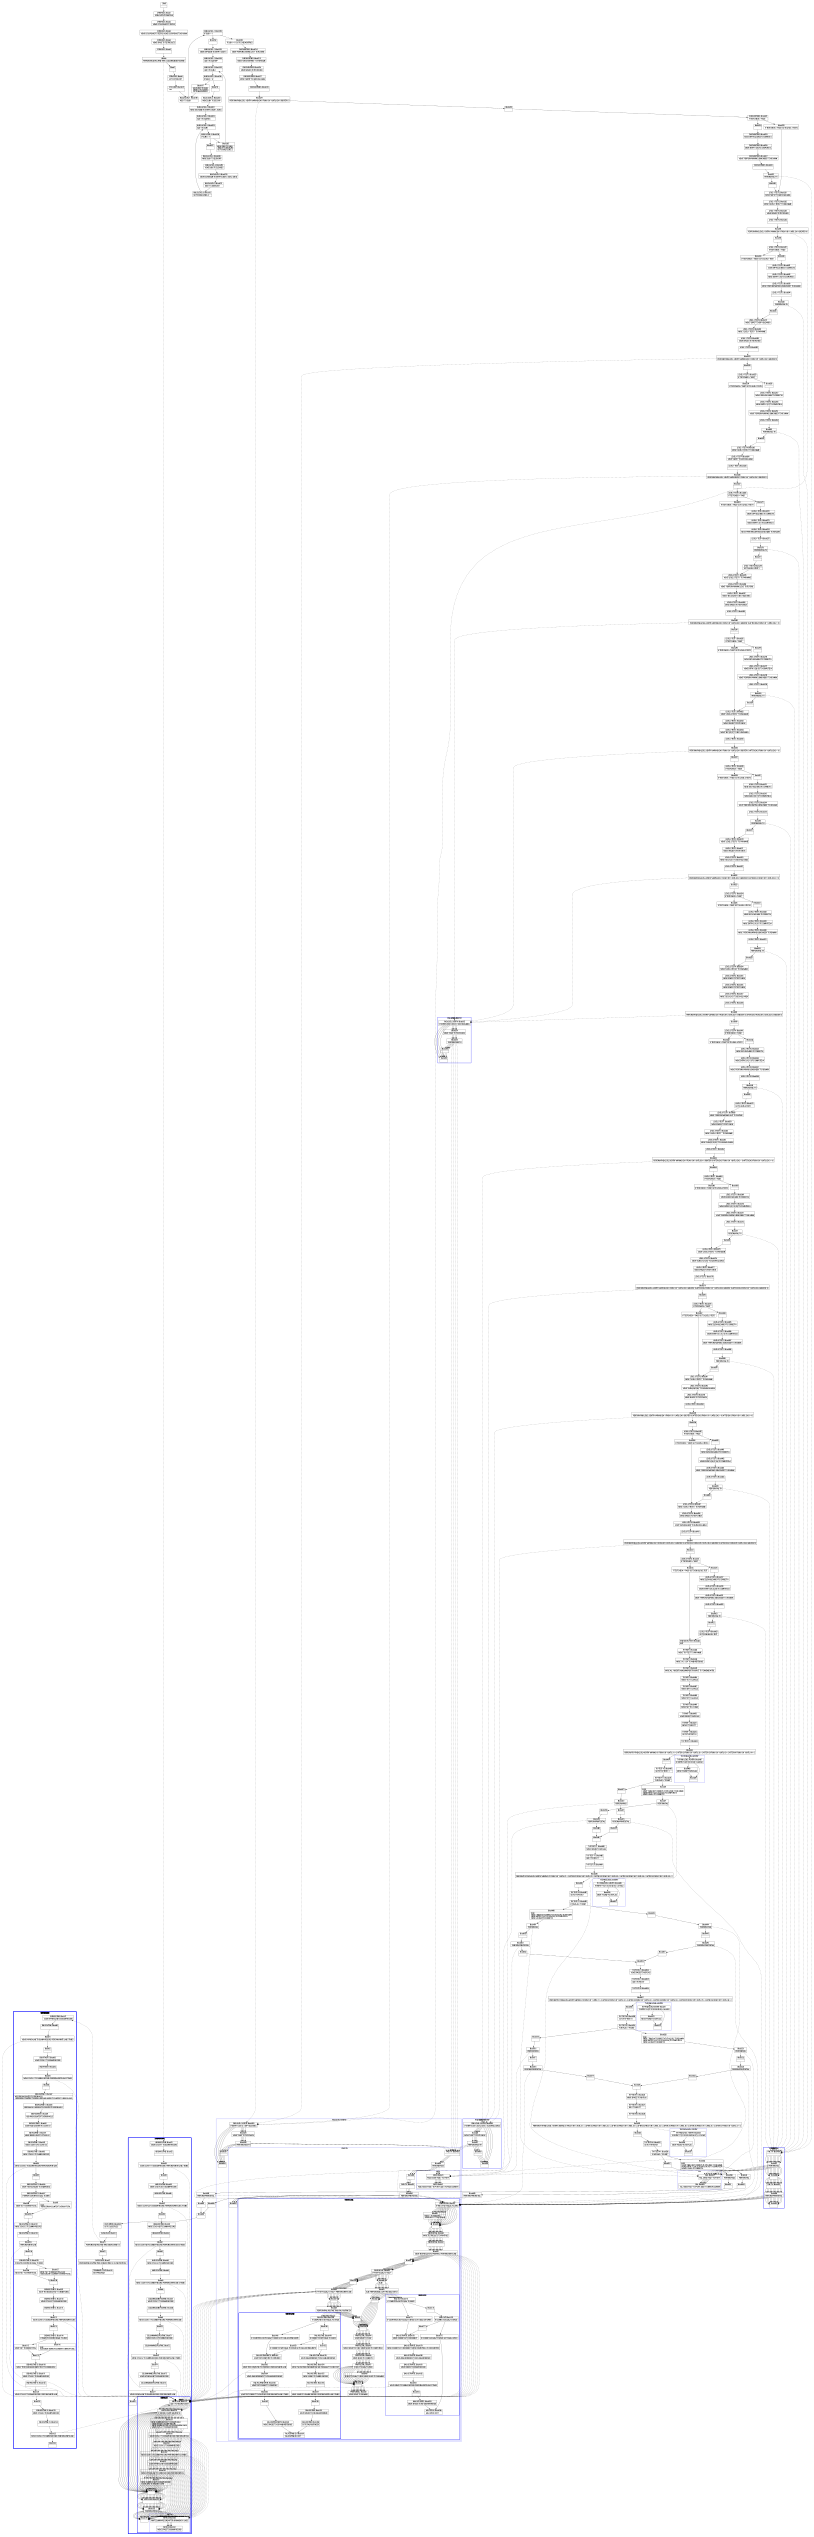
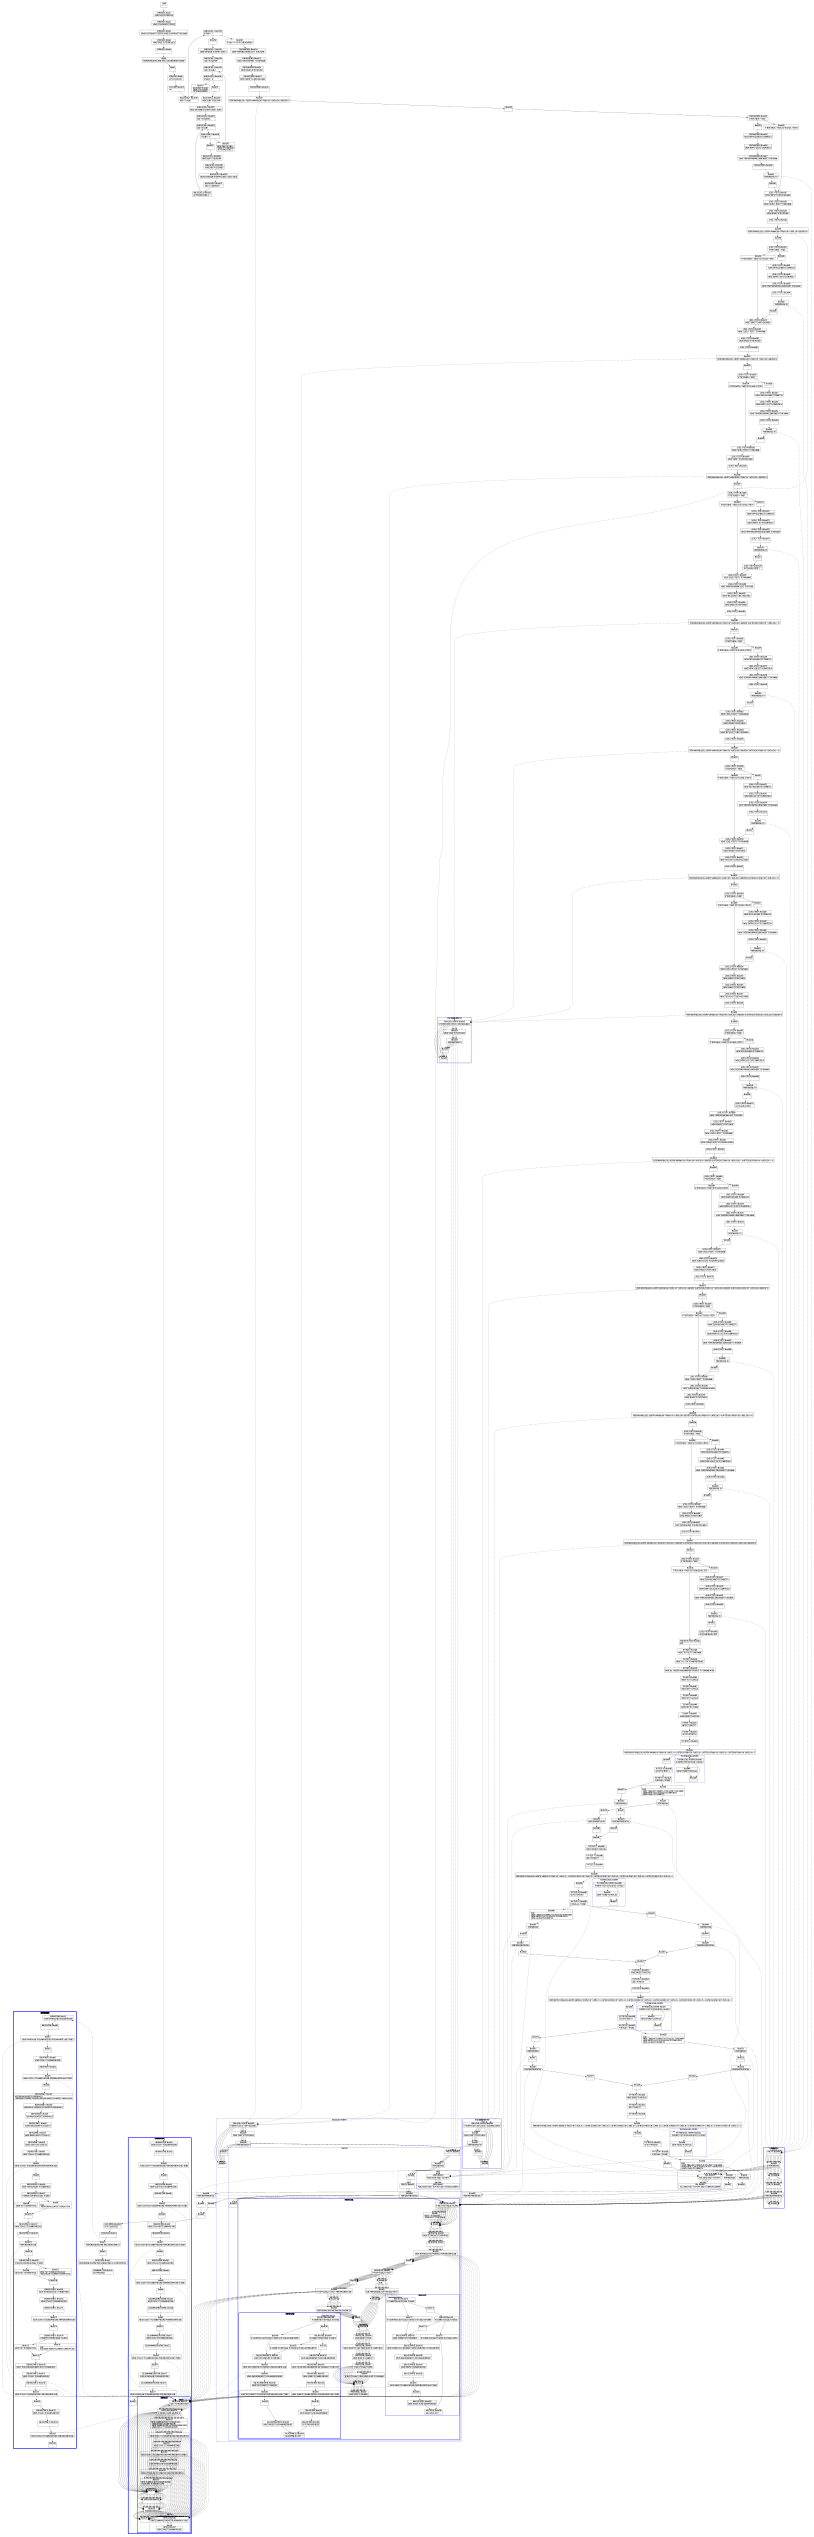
node "Block205": text "ANSI 01 TO ADD-ELEM" -> "MOVE 01 TO ADD-ELEM"
